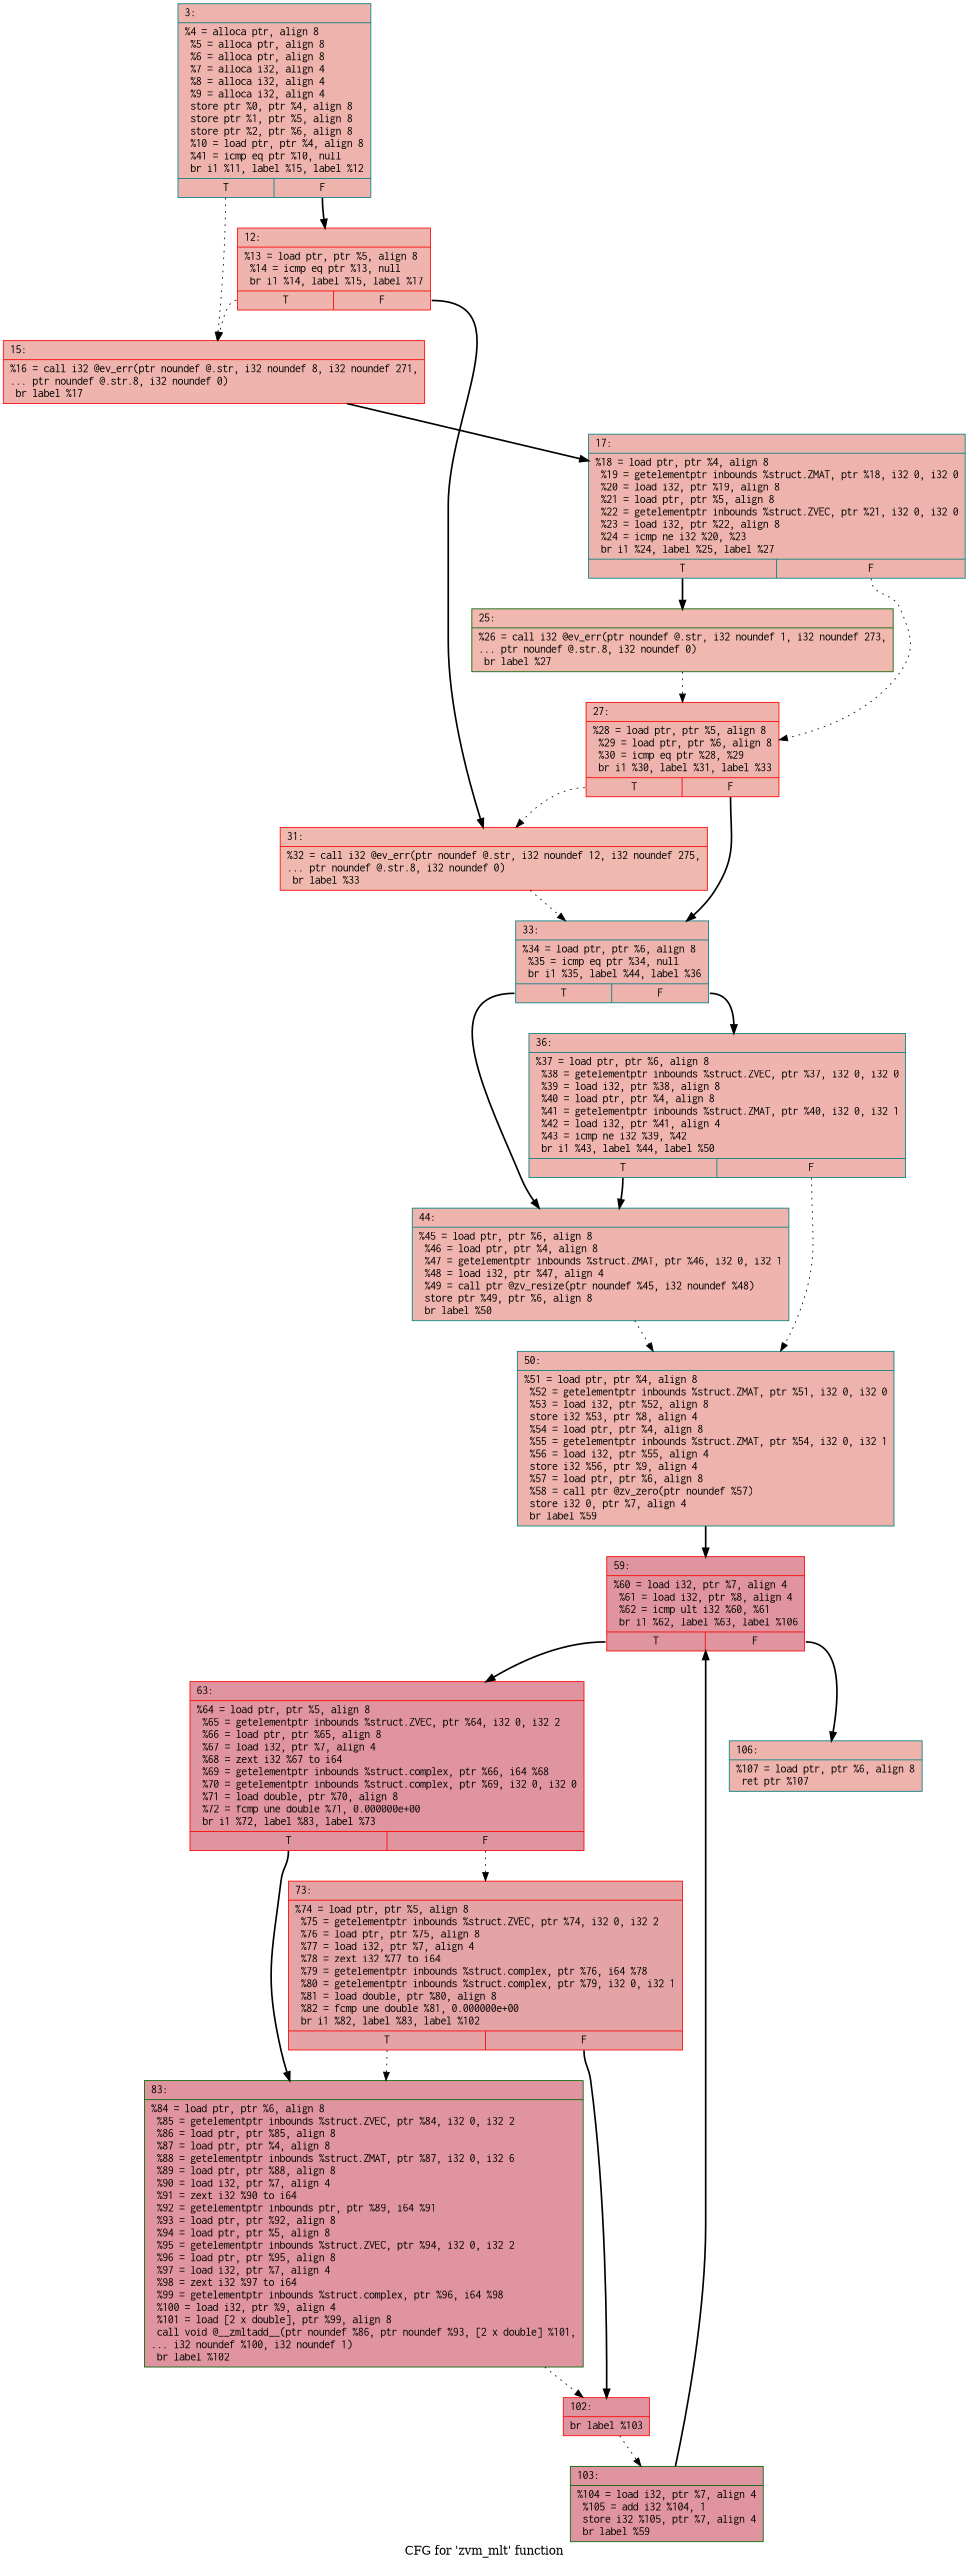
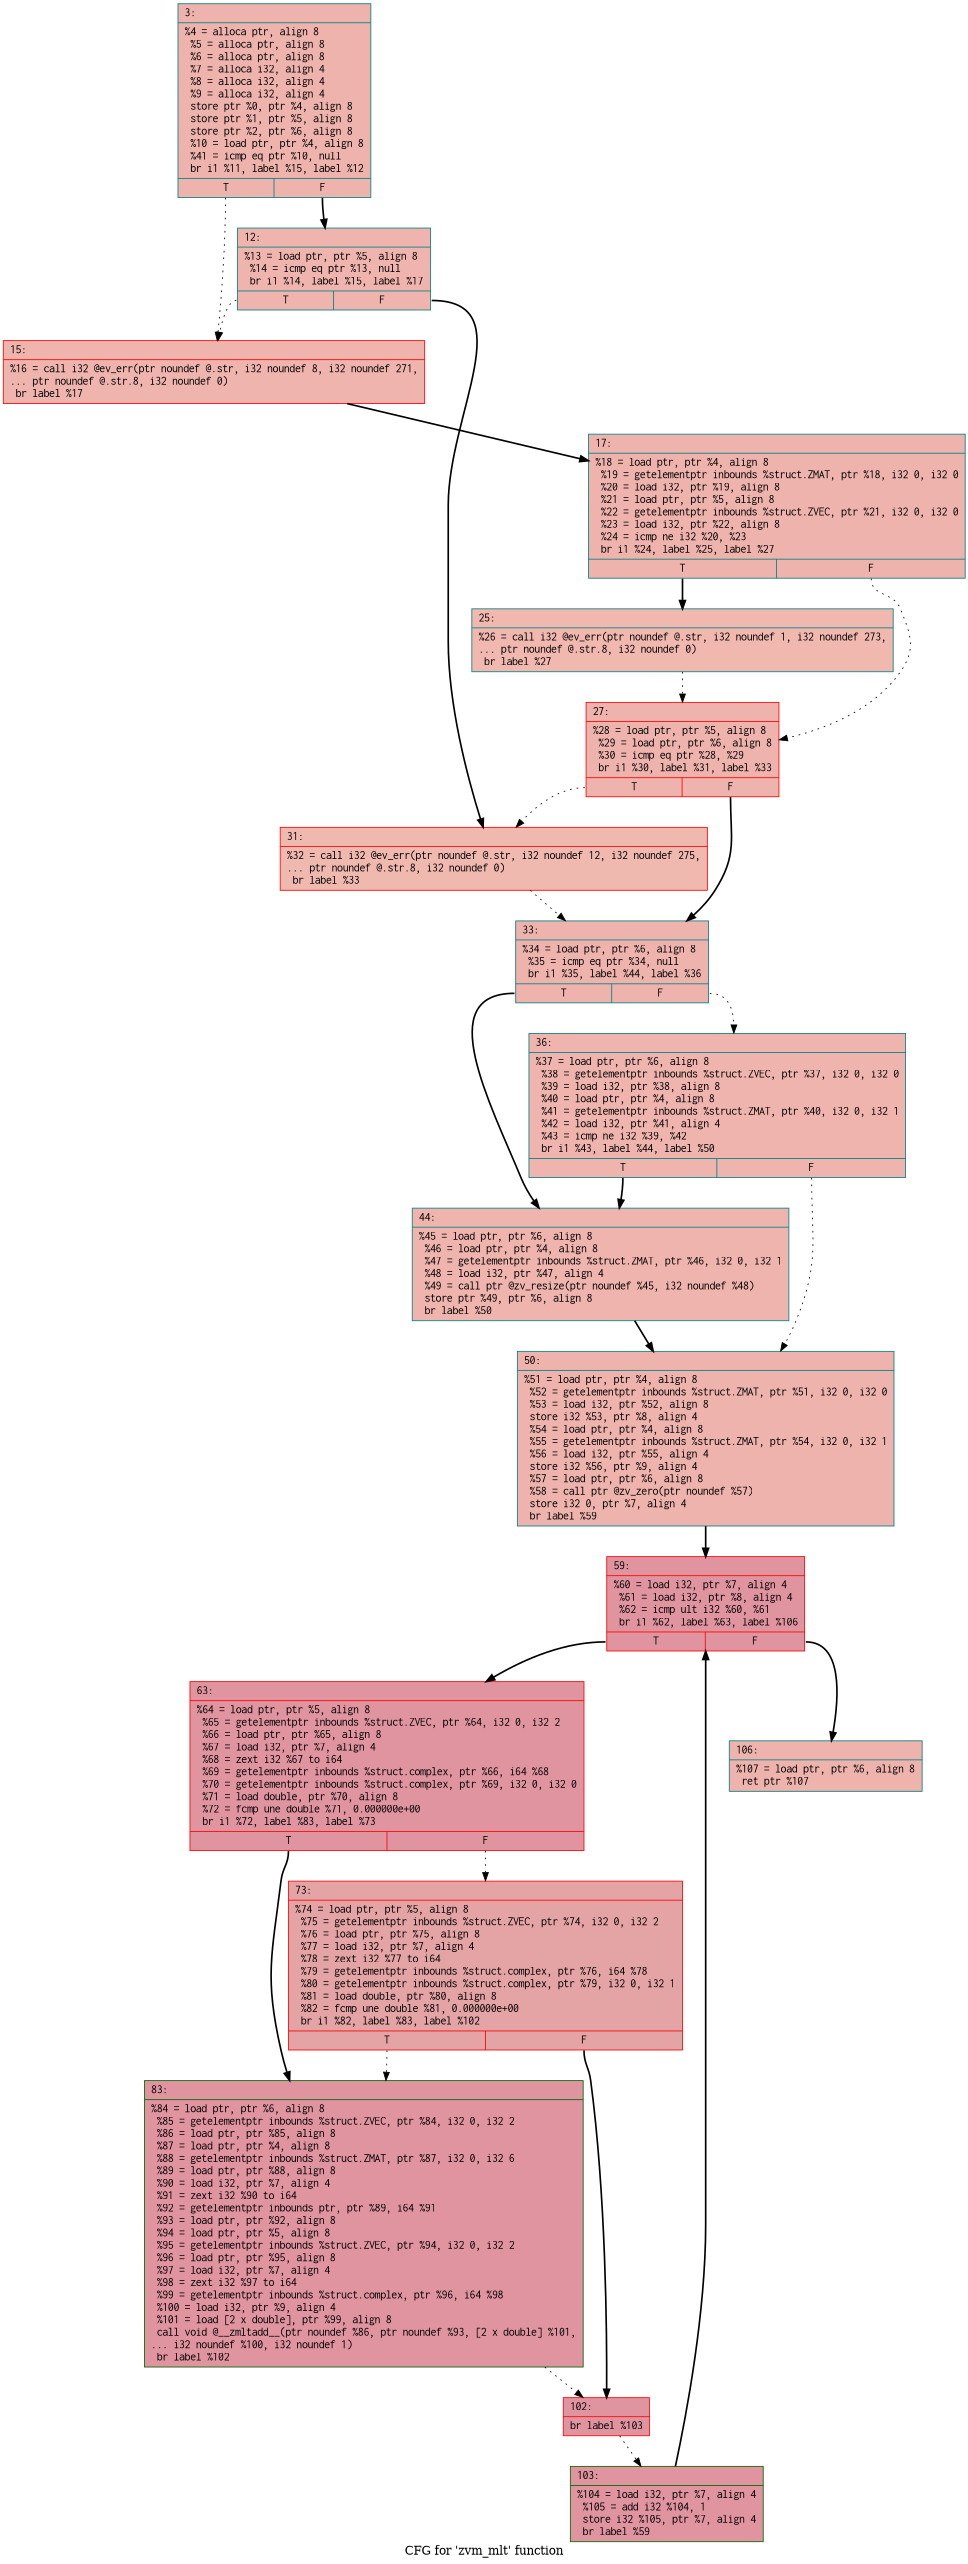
node "12:": color red -> teal
node "25:": color darkgreen -> teal
edge "33:" -> "36:": style bold -> dotted
edge "44:" -> "50:": style dotted -> bold
